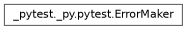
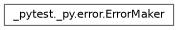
node "_pytest._py.pytest.ErrorMaker": label "_pytest._py.pytest.ErrorMaker" -> "_pytest._py.error.ErrorMaker"
